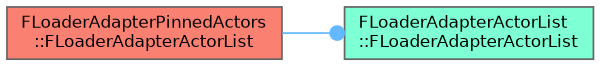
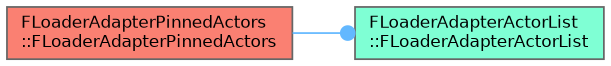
node "FLoaderAdapterPinnedActors ::FLoaderAdapterActorList": label "FLoaderAdapterPinnedActors ::FLoaderAdapterActorList" -> "FLoaderAdapterPinnedActors ::FLoaderAdapterPinnedActors"
